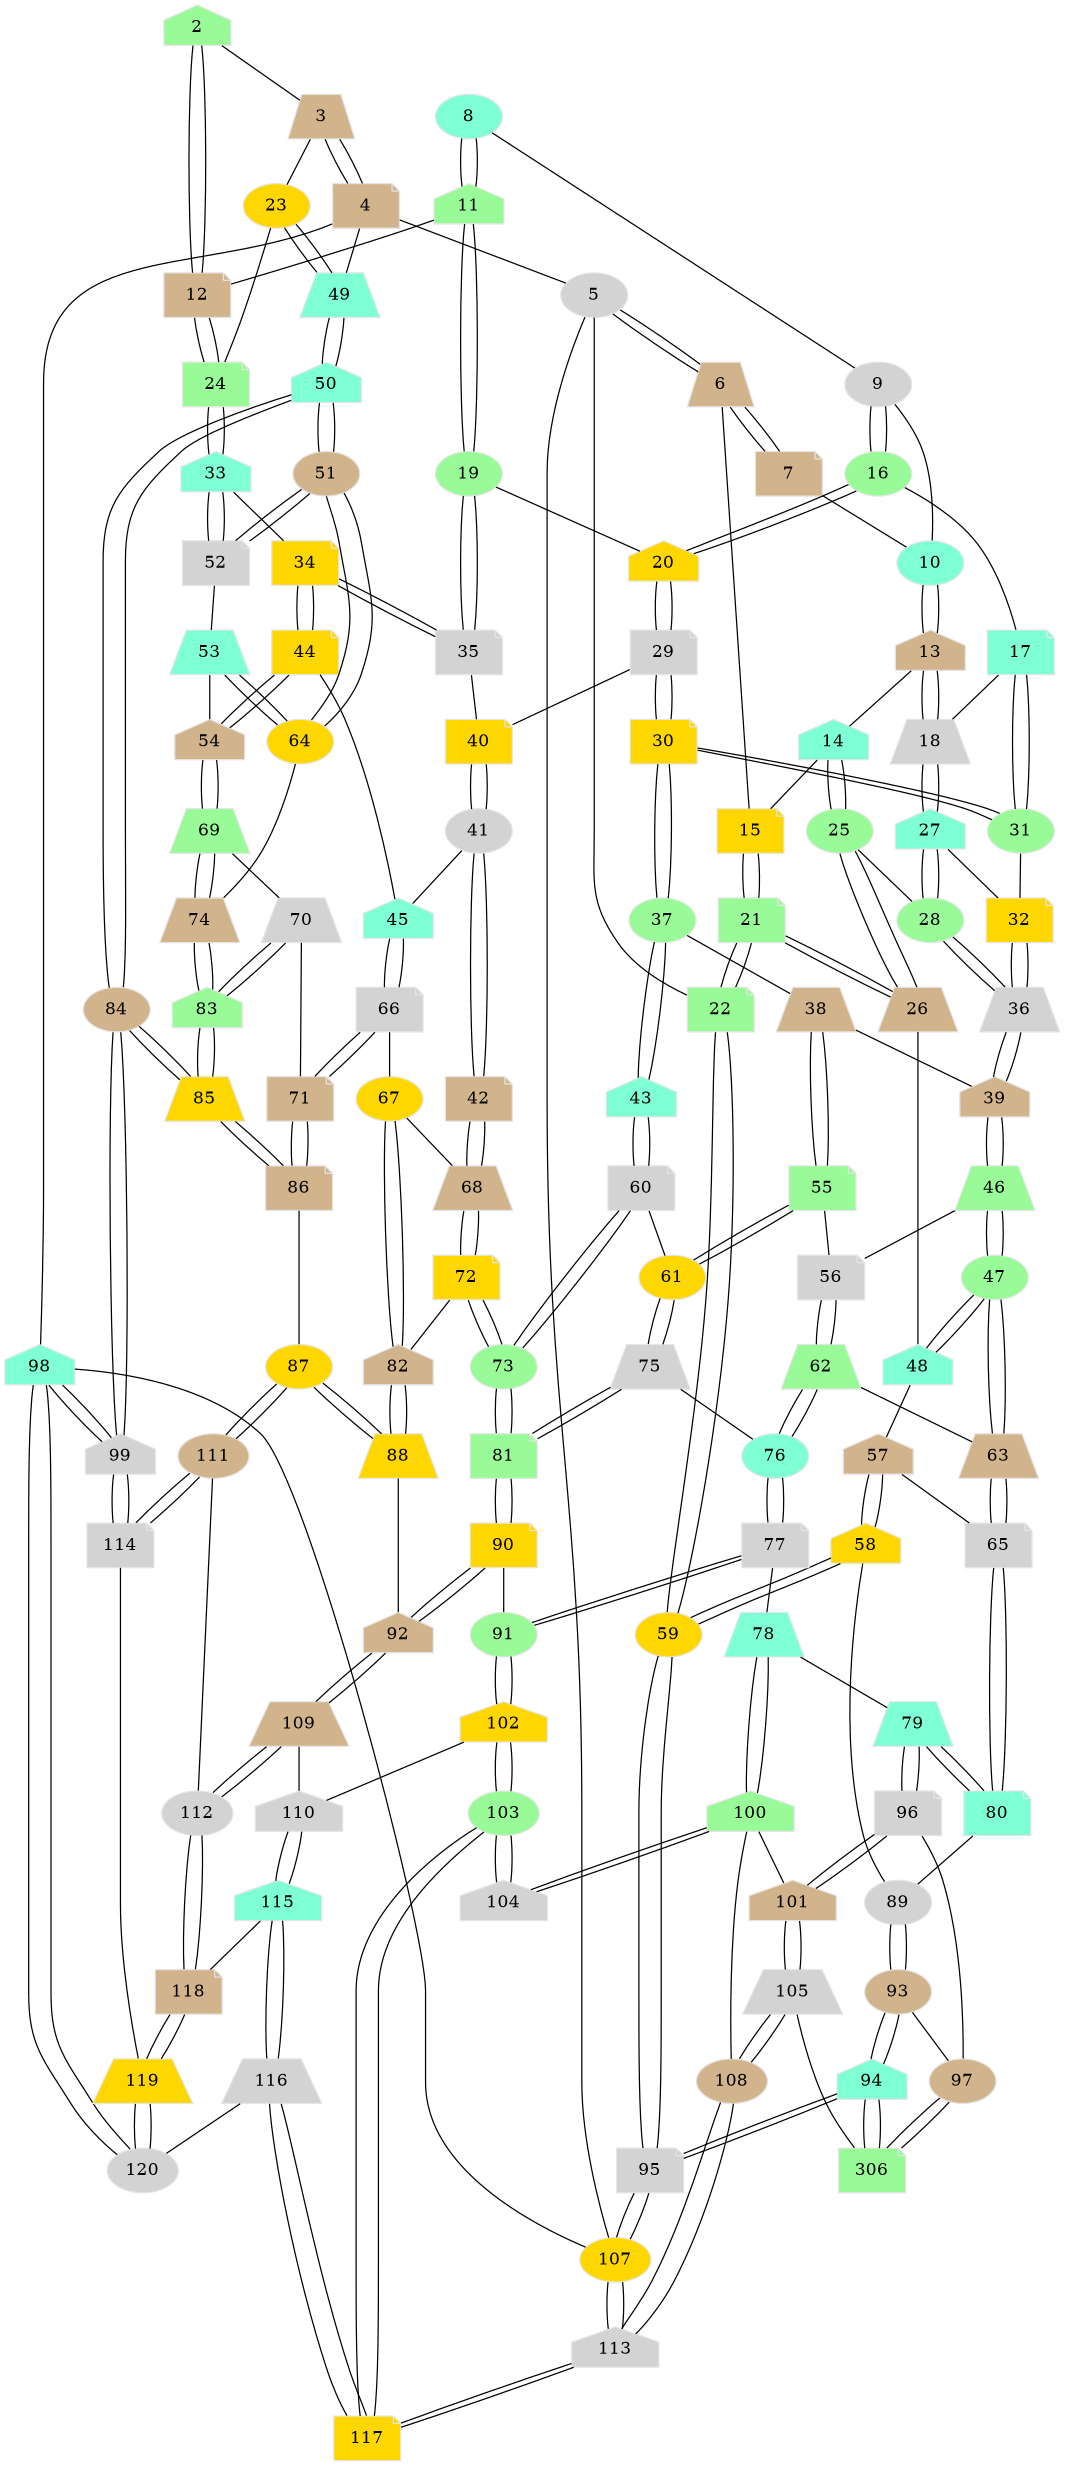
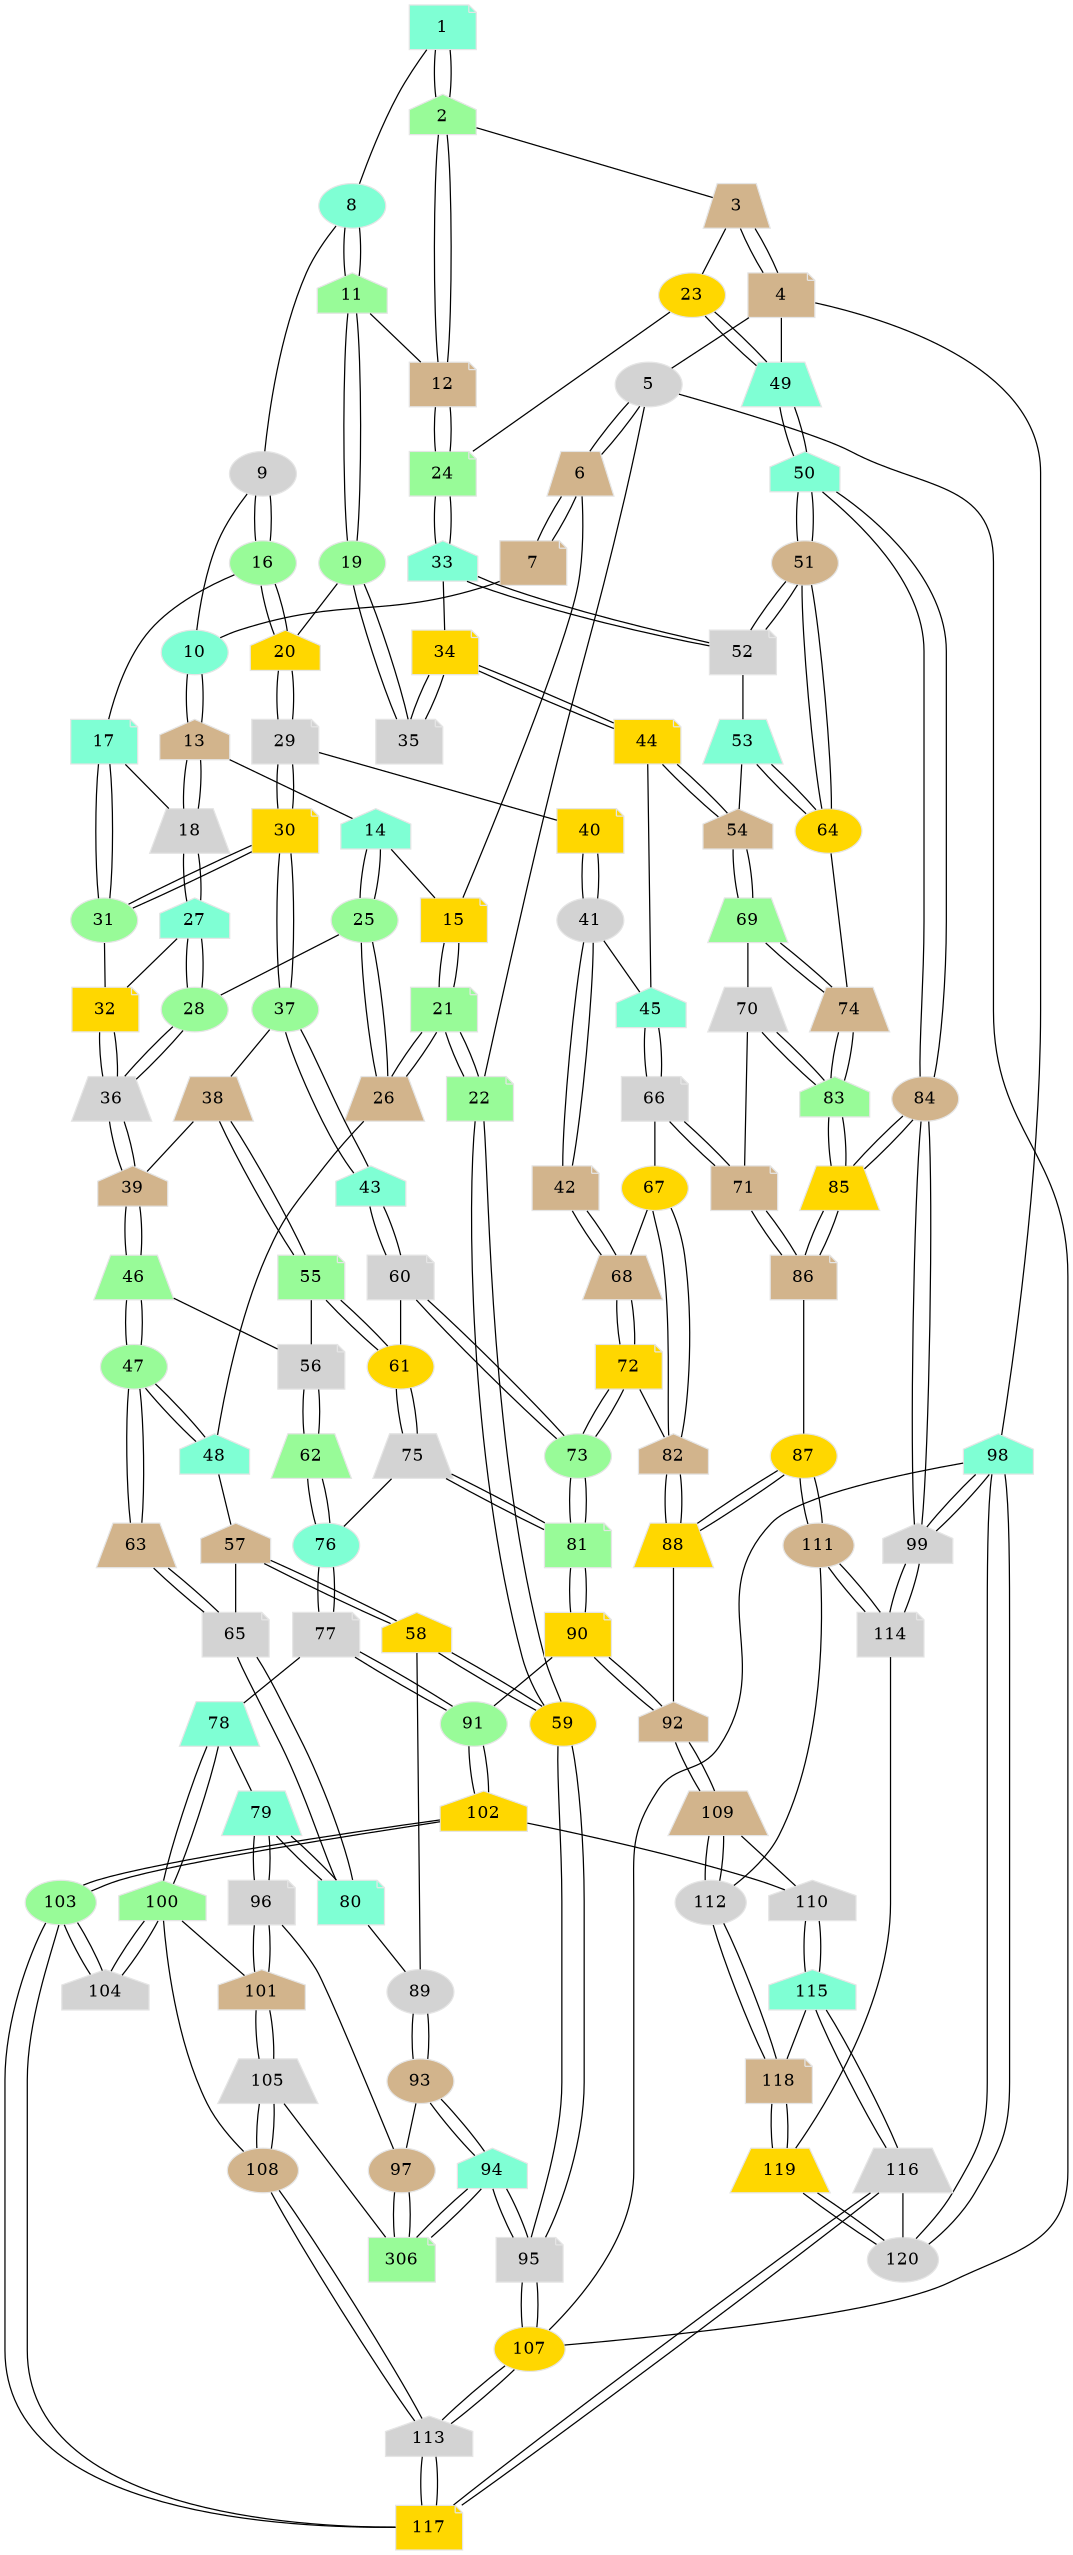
node "1": added
edge "35" -- "40": removed
edge "62" -- "63": removed
